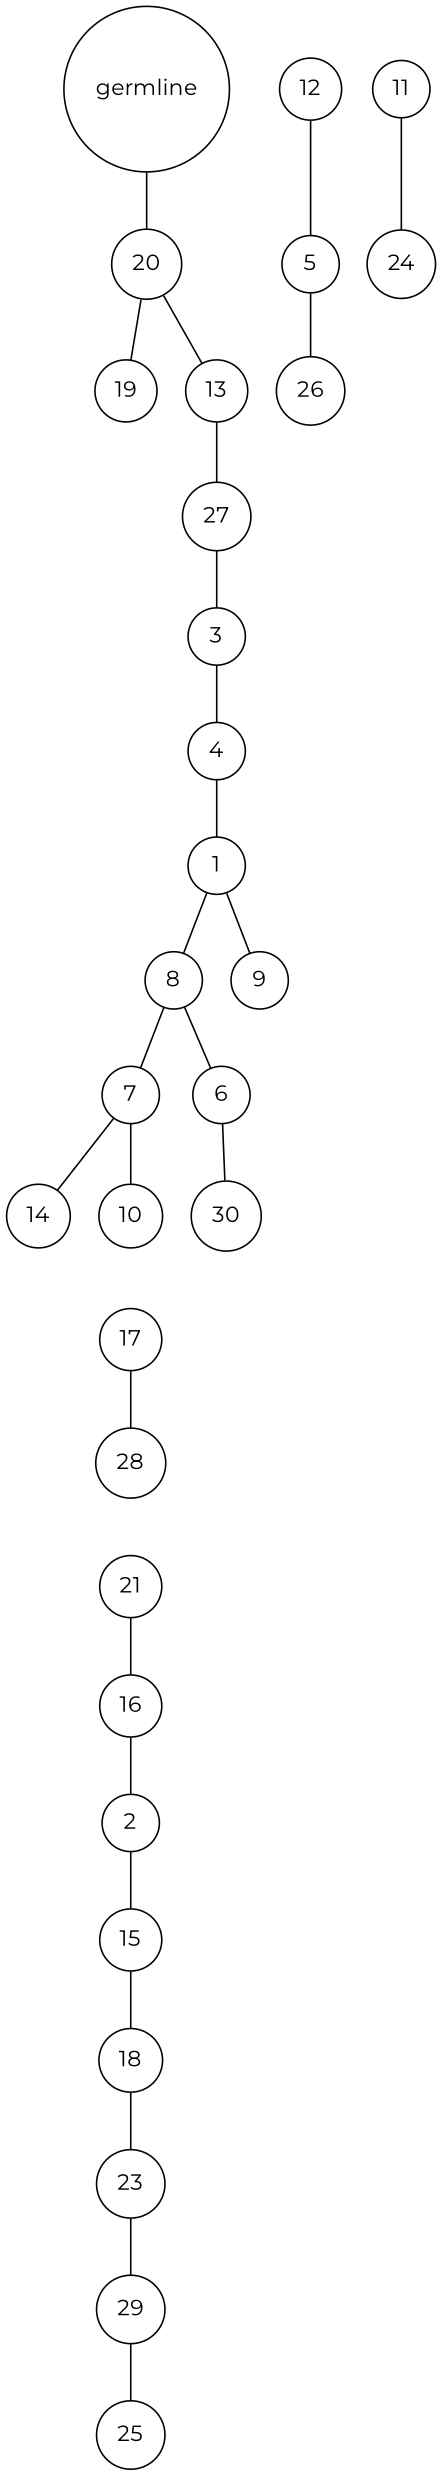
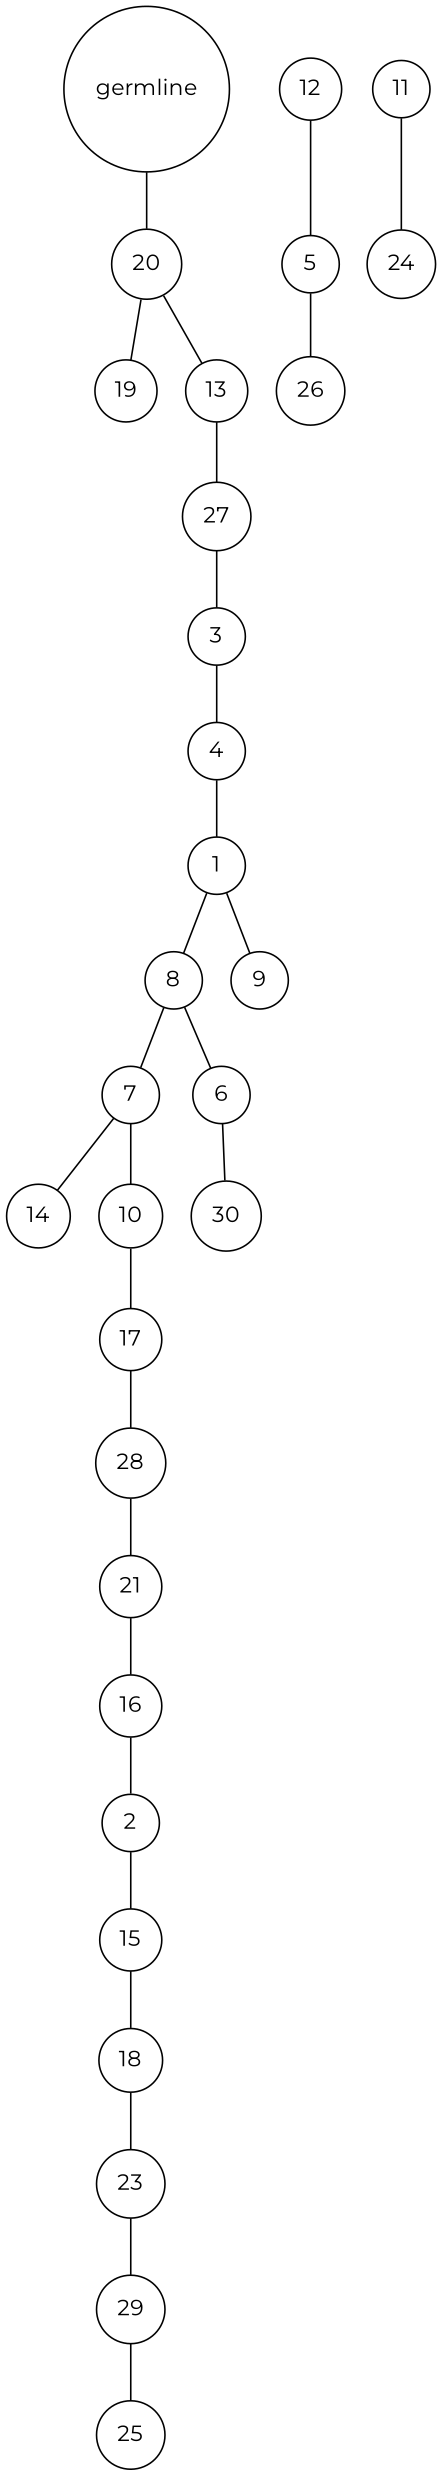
edge "10" -- "17": added
edge "28" -- "21": added
